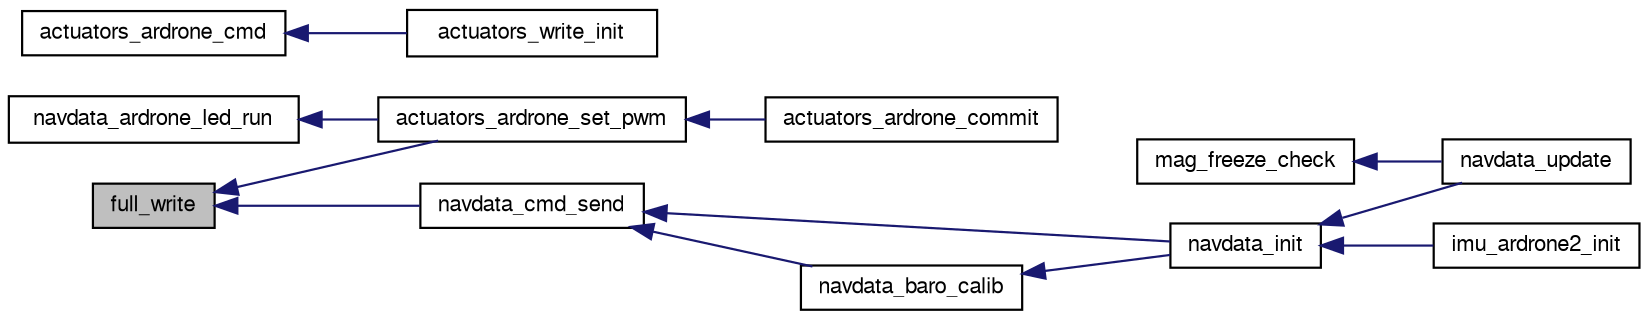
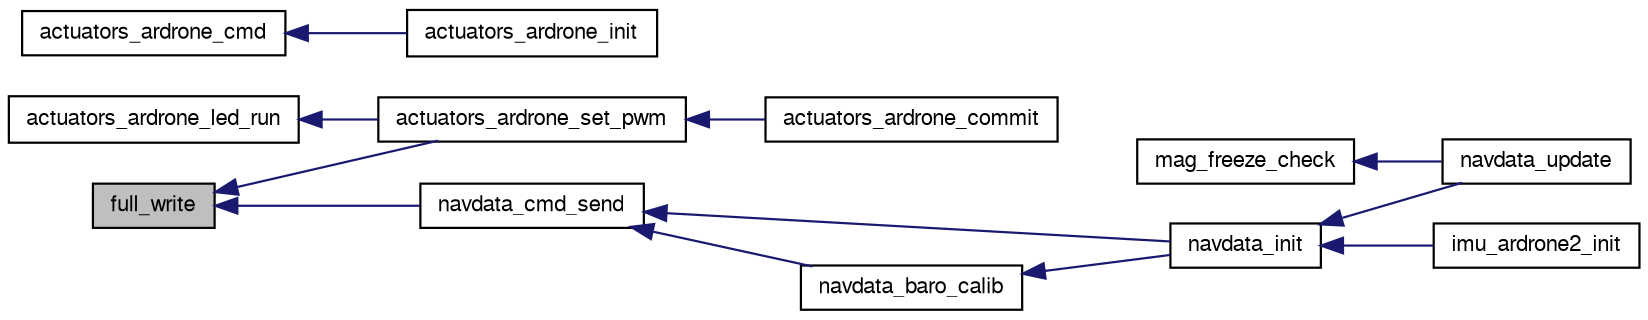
node "actuators_write_init": label "actuators_write_init" -> "actuators_ardrone_init"
node "navdata_ardrone_led_run": label "navdata_ardrone_led_run" -> "actuators_ardrone_led_run"
